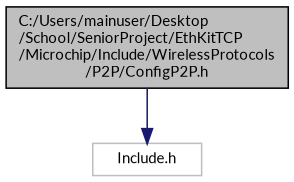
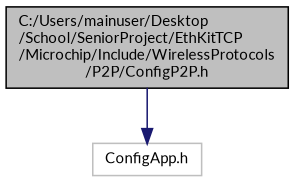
node "Include.h": label "Include.h" -> "ConfigApp.h"
